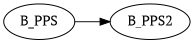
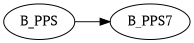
node "B_PPS2": label "B_PPS2" -> "B_PPS7"
